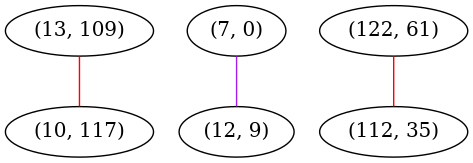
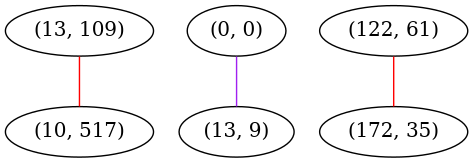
node "(7, 0)": label "(7, 0)" -> "(0, 0)"
node "(10, 117)": label "(10, 117)" -> "(10, 517)"
node "(12, 9)": label "(12, 9)" -> "(13, 9)"
node "(112, 35)": label "(112, 35)" -> "(172, 35)"
